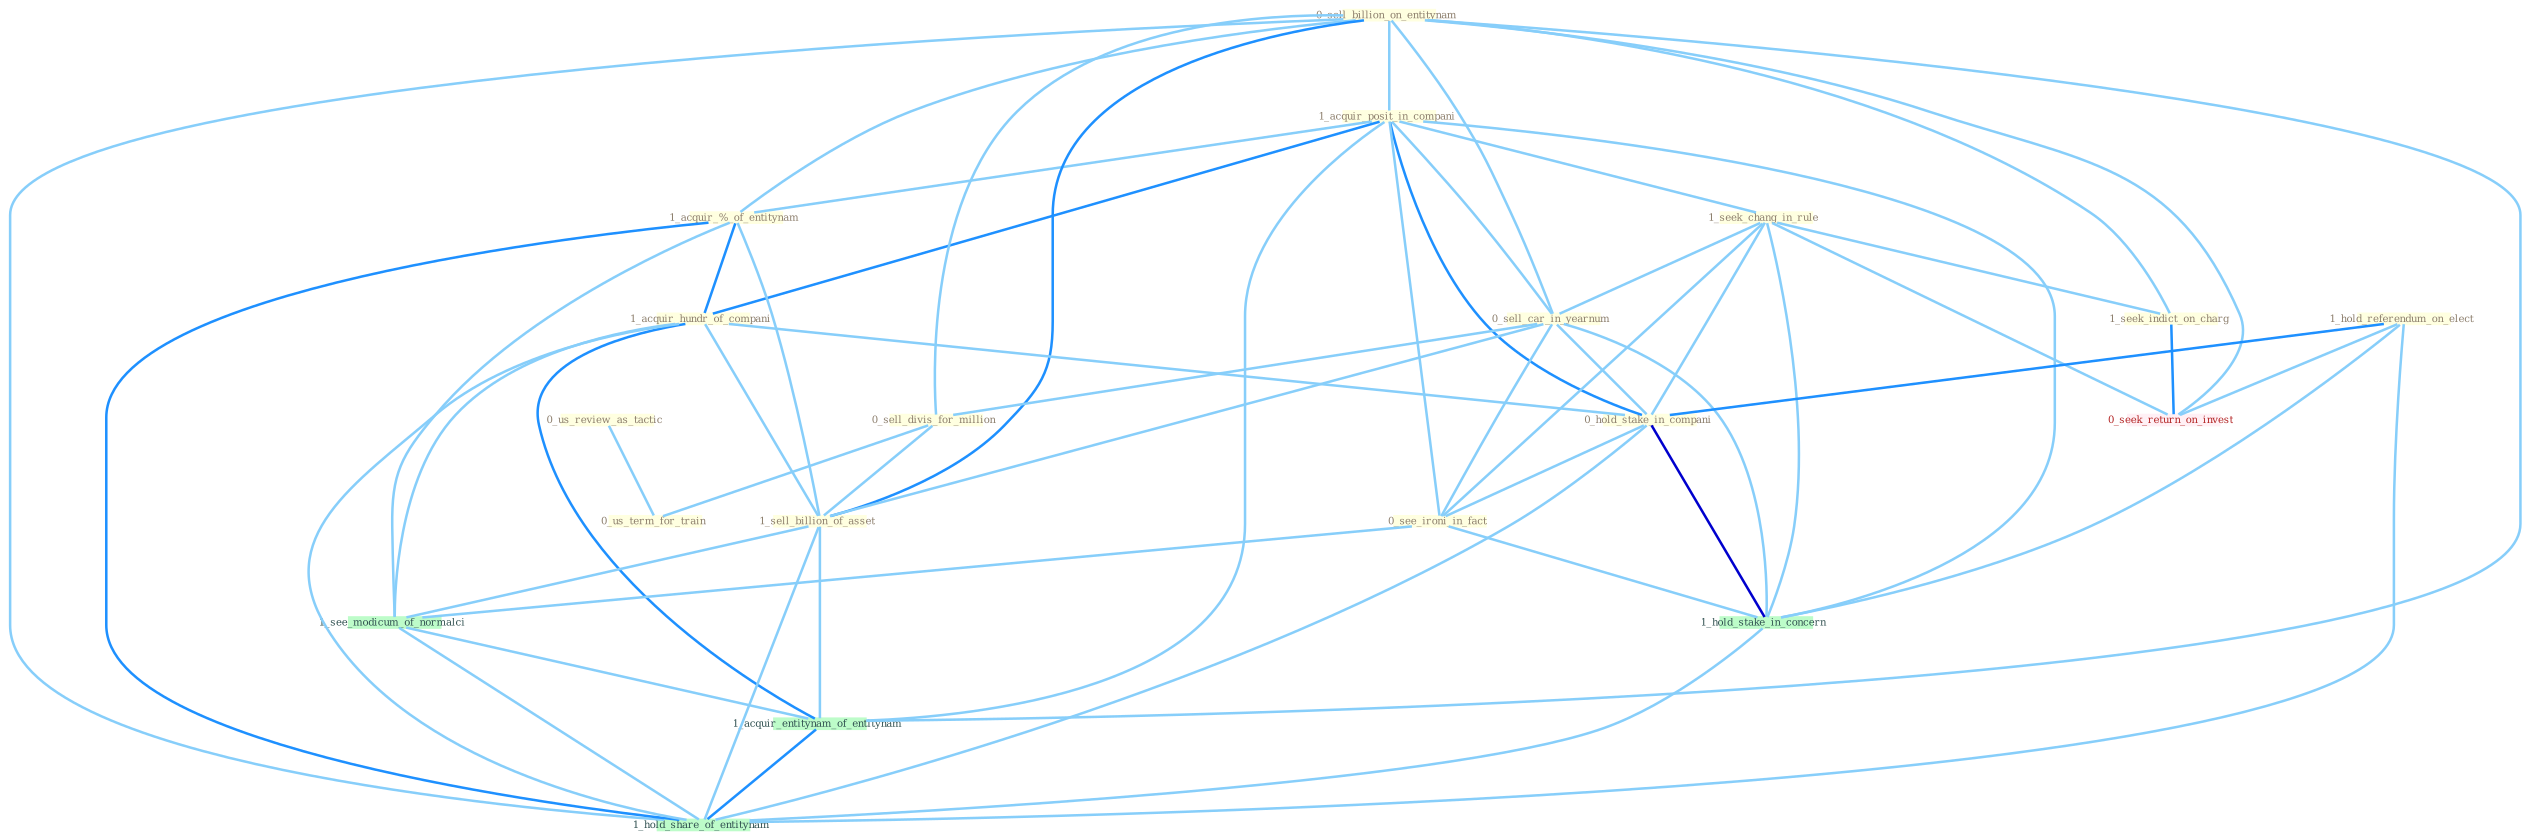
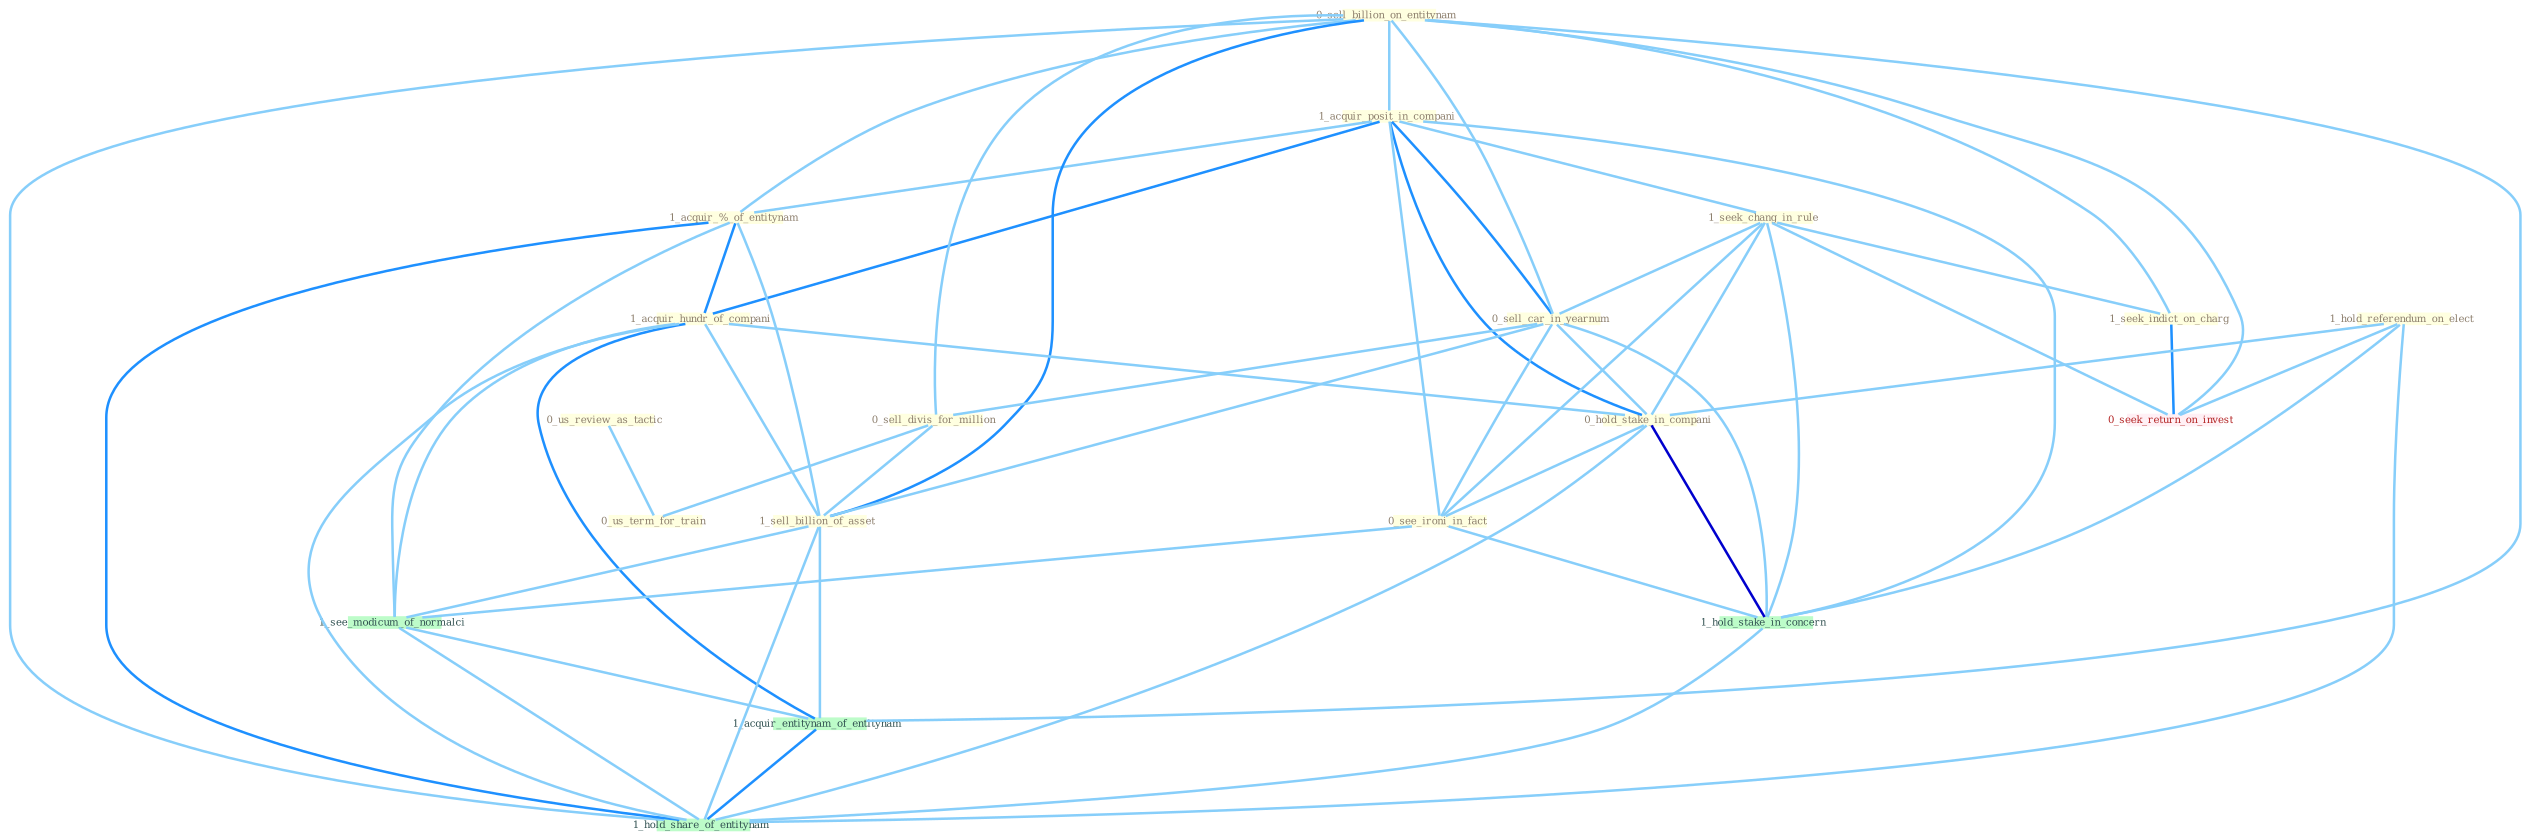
edge "1_acquir_posit_in_compani" -- "0_sell_car_in_yearnum": color #87cefa -> #1e90ff
edge "1_hold_referendum_on_elect" -- "0_hold_stake_in_compani": color #1e90ff -> #87cefa
edge "1_acquir_posit_in_compani" -- "1_acquir_entitynam_of_entitynam": removed
